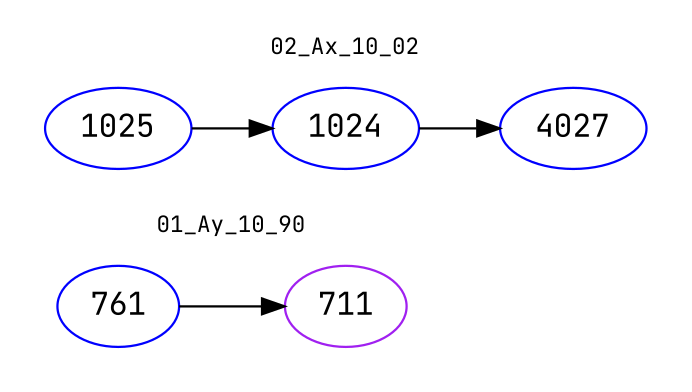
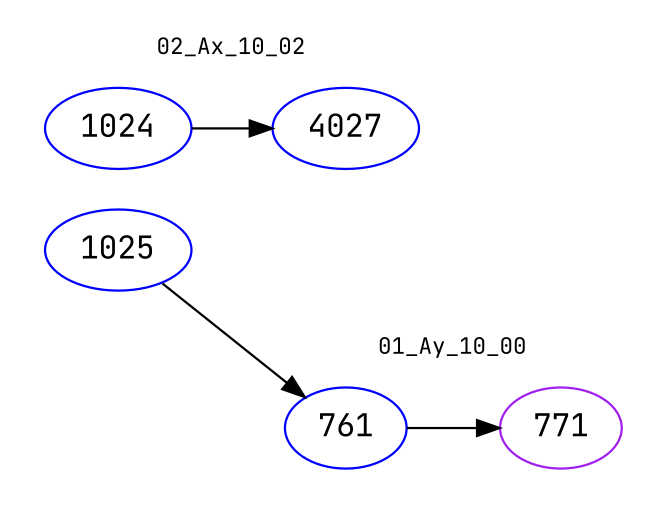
edge "1025" -> "1024": now "1025" -> "761"
cluster "01_Ay_10_90": label "01_Ay_10_90" -> "01_Ay_10_00"
node "711": label "711" -> "771"
